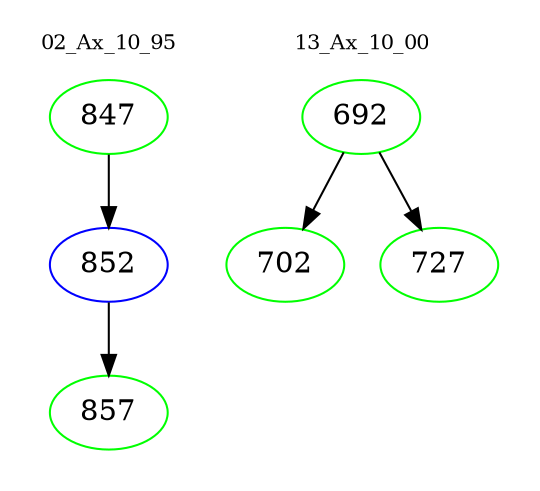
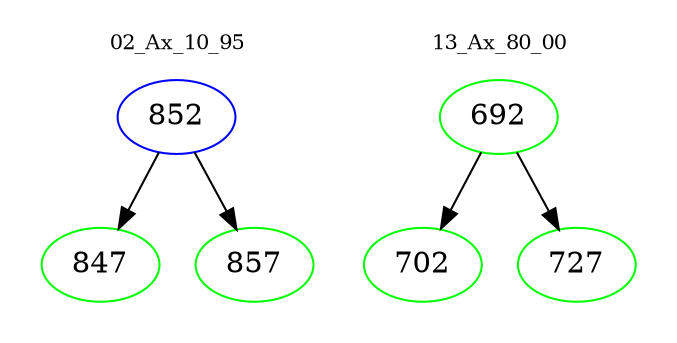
cluster "13_Ax_10_00": label "13_Ax_10_00" -> "13_Ax_80_00"
edge "847" -> "852": reversed
